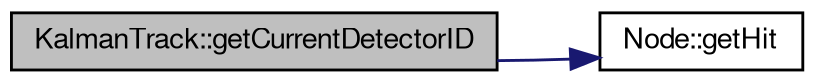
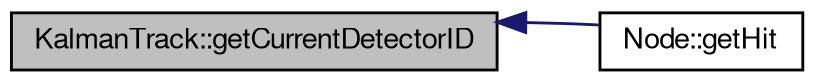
edge "KalmanTrack::getCurrentDetectorID" -> "Node::getHit": reversed
